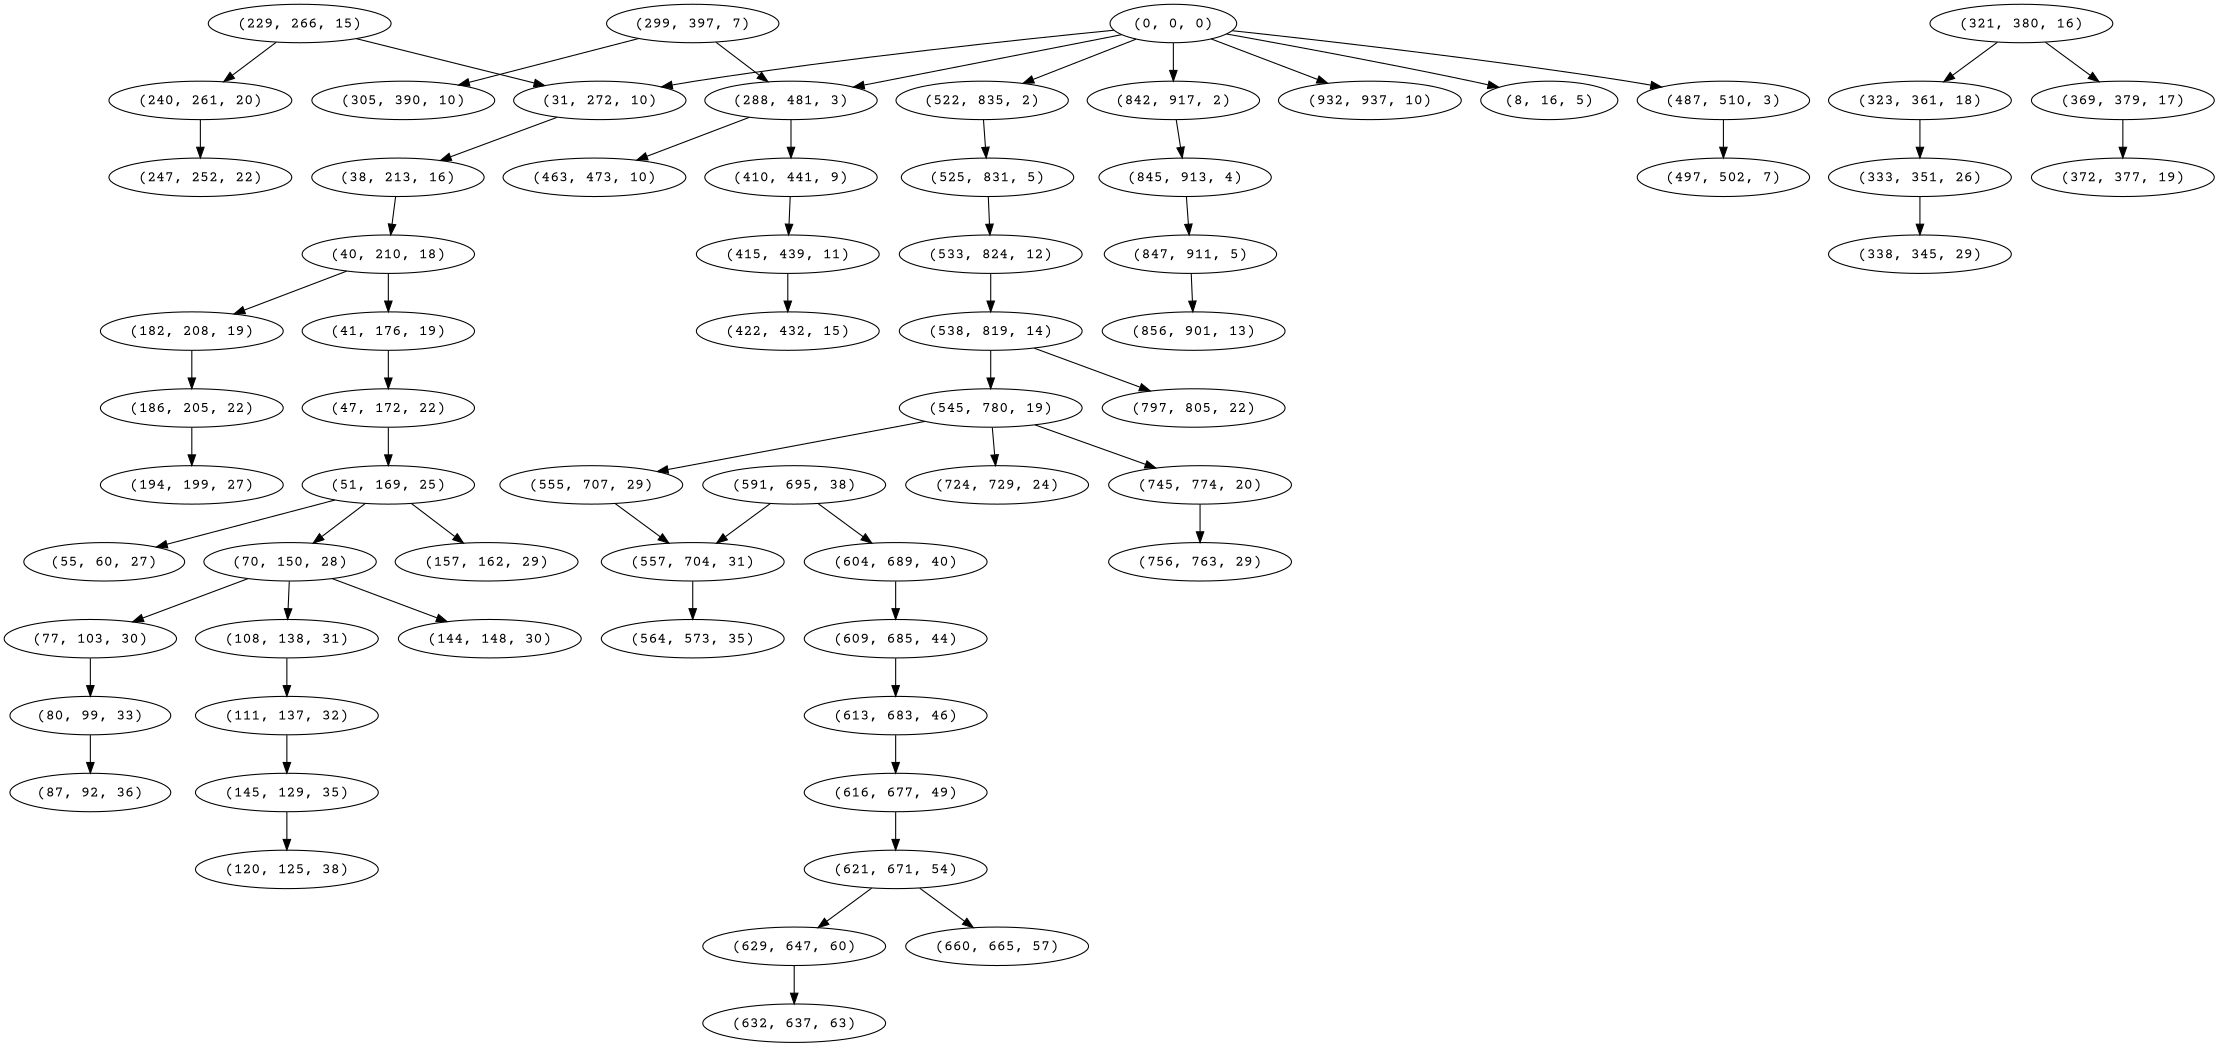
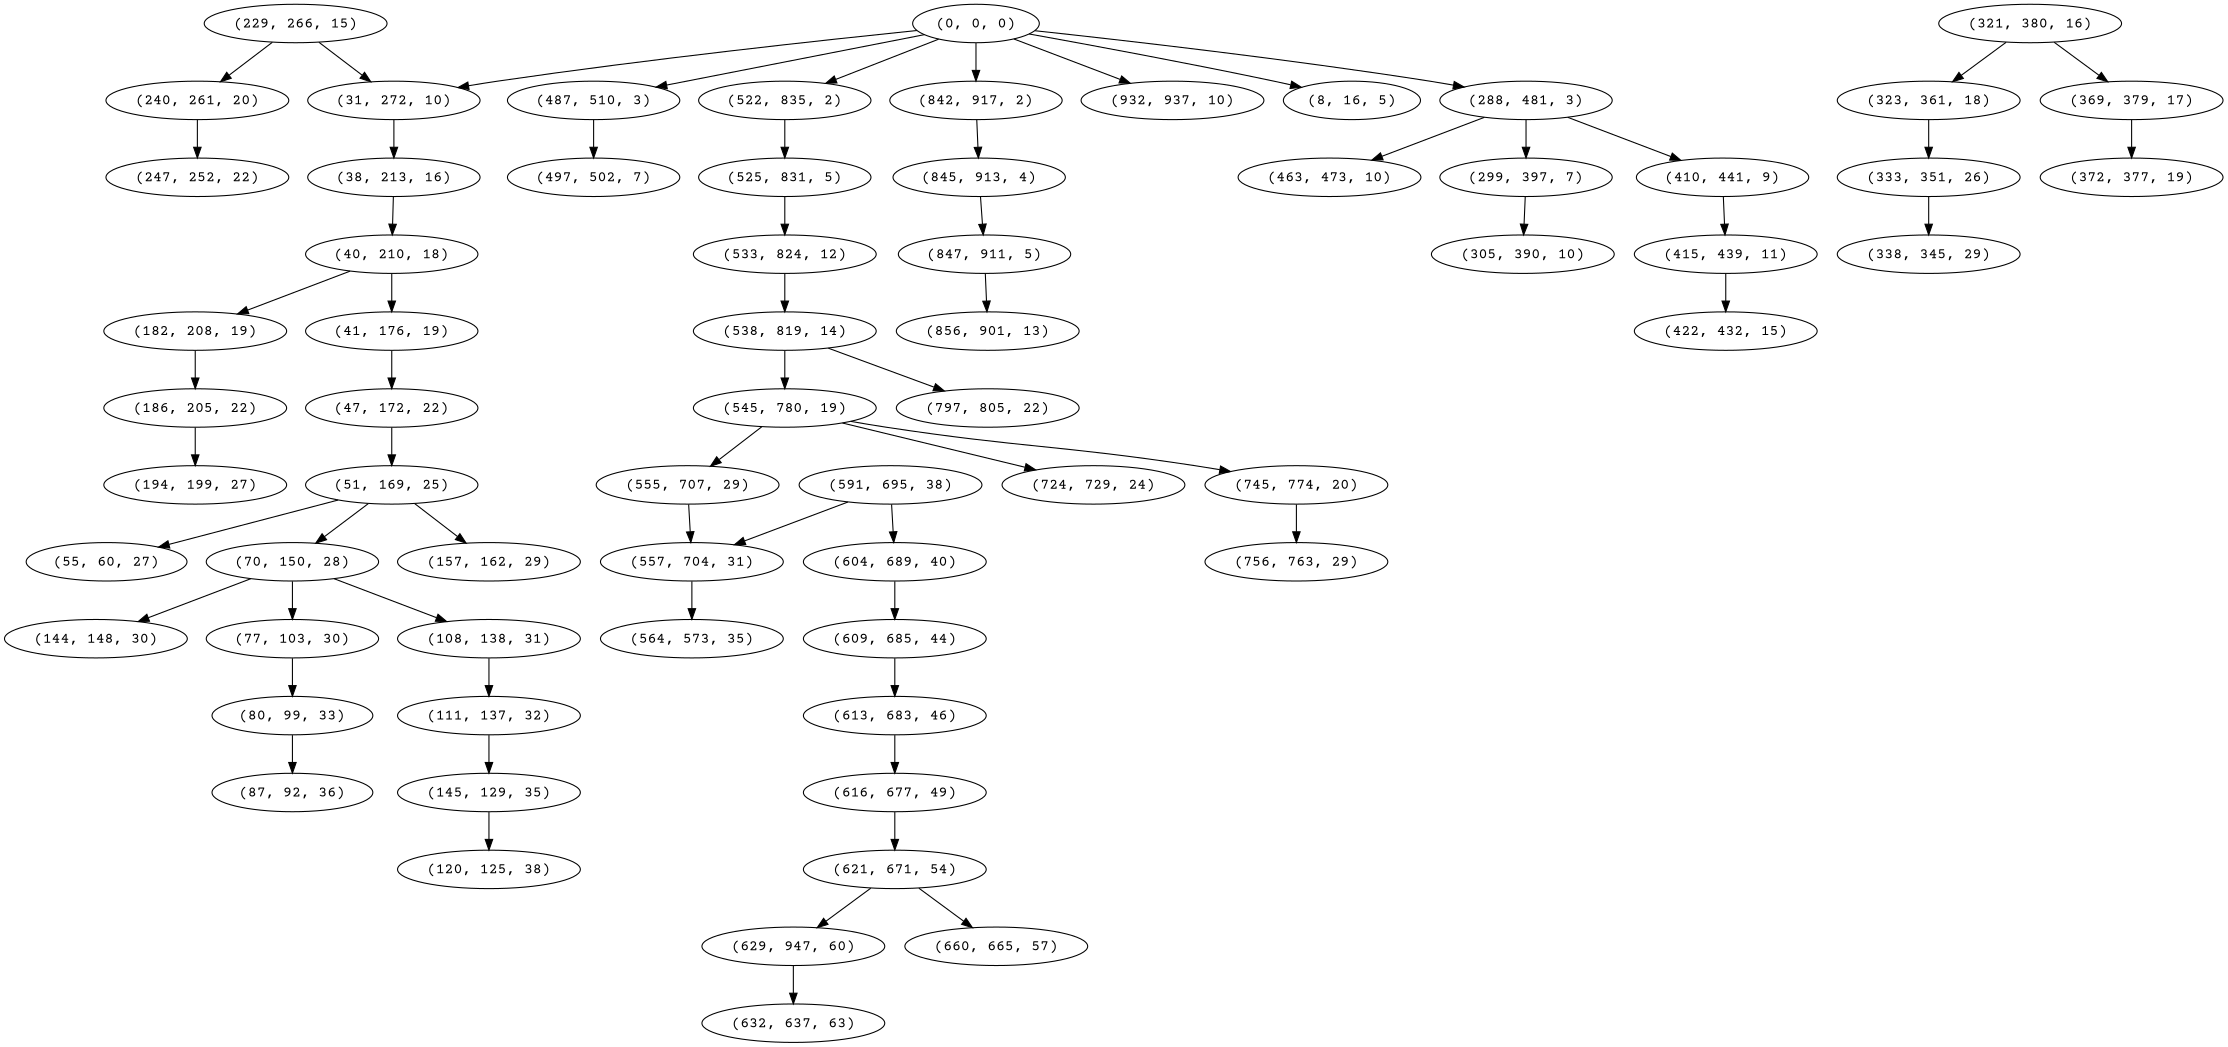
edge "(299, 397, 7)" -> "(288, 481, 3)": reversed
node "(629, 647, 60)": label "(629, 647, 60)" -> "(629, 947, 60)"
